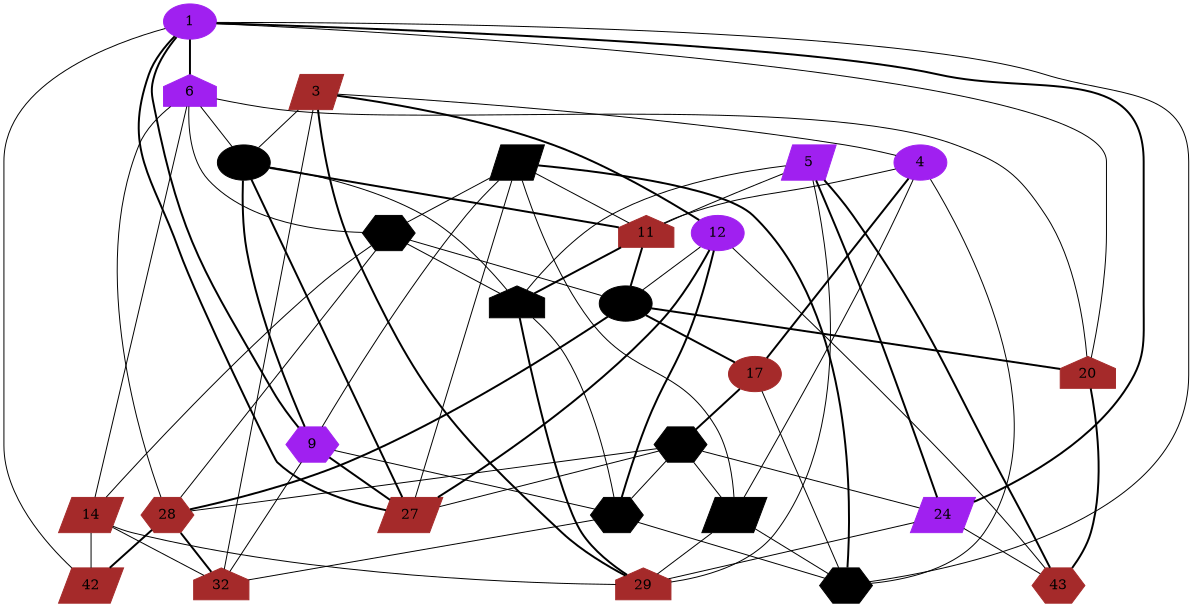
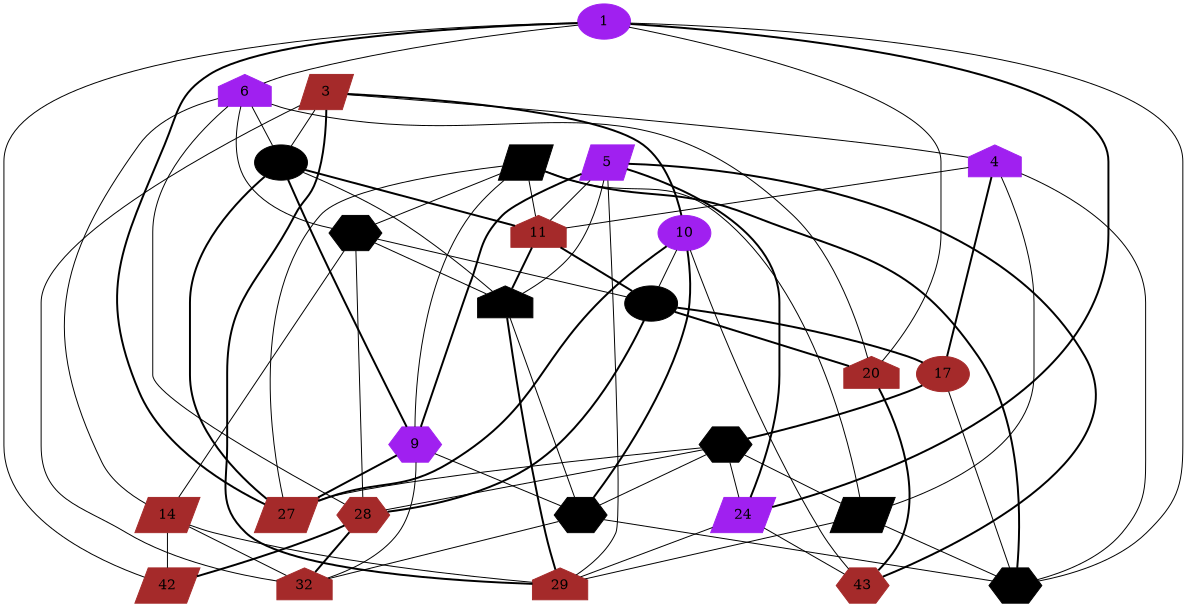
edge "1" -- "6": style bold -> solid
node "4": shape ellipse -> house
node "12": label "12" -> "10"
edge "1" -- "9": now "5" -- "9"
